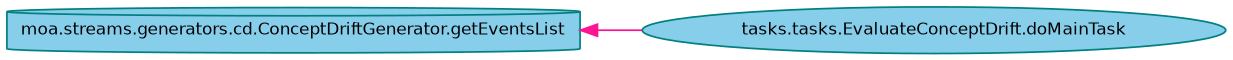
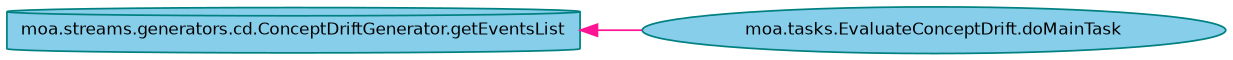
node "tasks.tasks.EvaluateConceptDrift.doMainTask": label "tasks.tasks.EvaluateConceptDrift.doMainTask" -> "moa.tasks.EvaluateConceptDrift.doMainTask"
